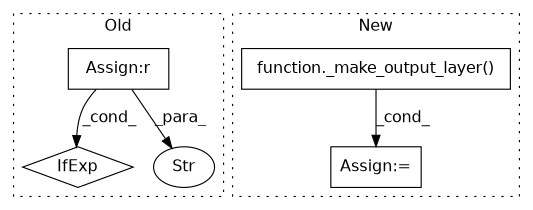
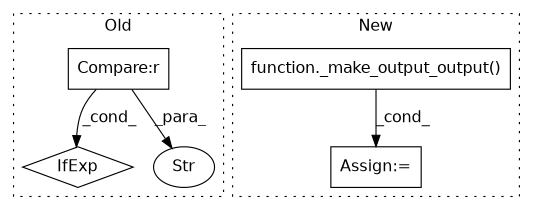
node "Assign:r": label "Assign:r" -> "Compare:r"
node "function._make_output_layer()": label "function._make_output_layer()" -> "function._make_output_output()"
